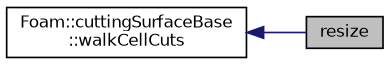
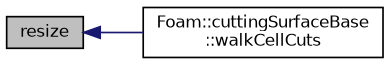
edge "resize" -> "Foam::cuttingSurfaceBase ::walkCellCuts": reversed
